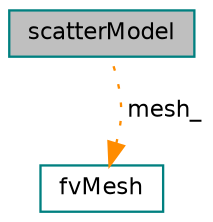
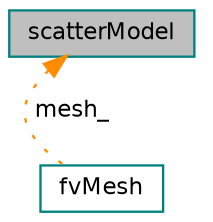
edge "scatterModel" -> "fvMesh": reversed
